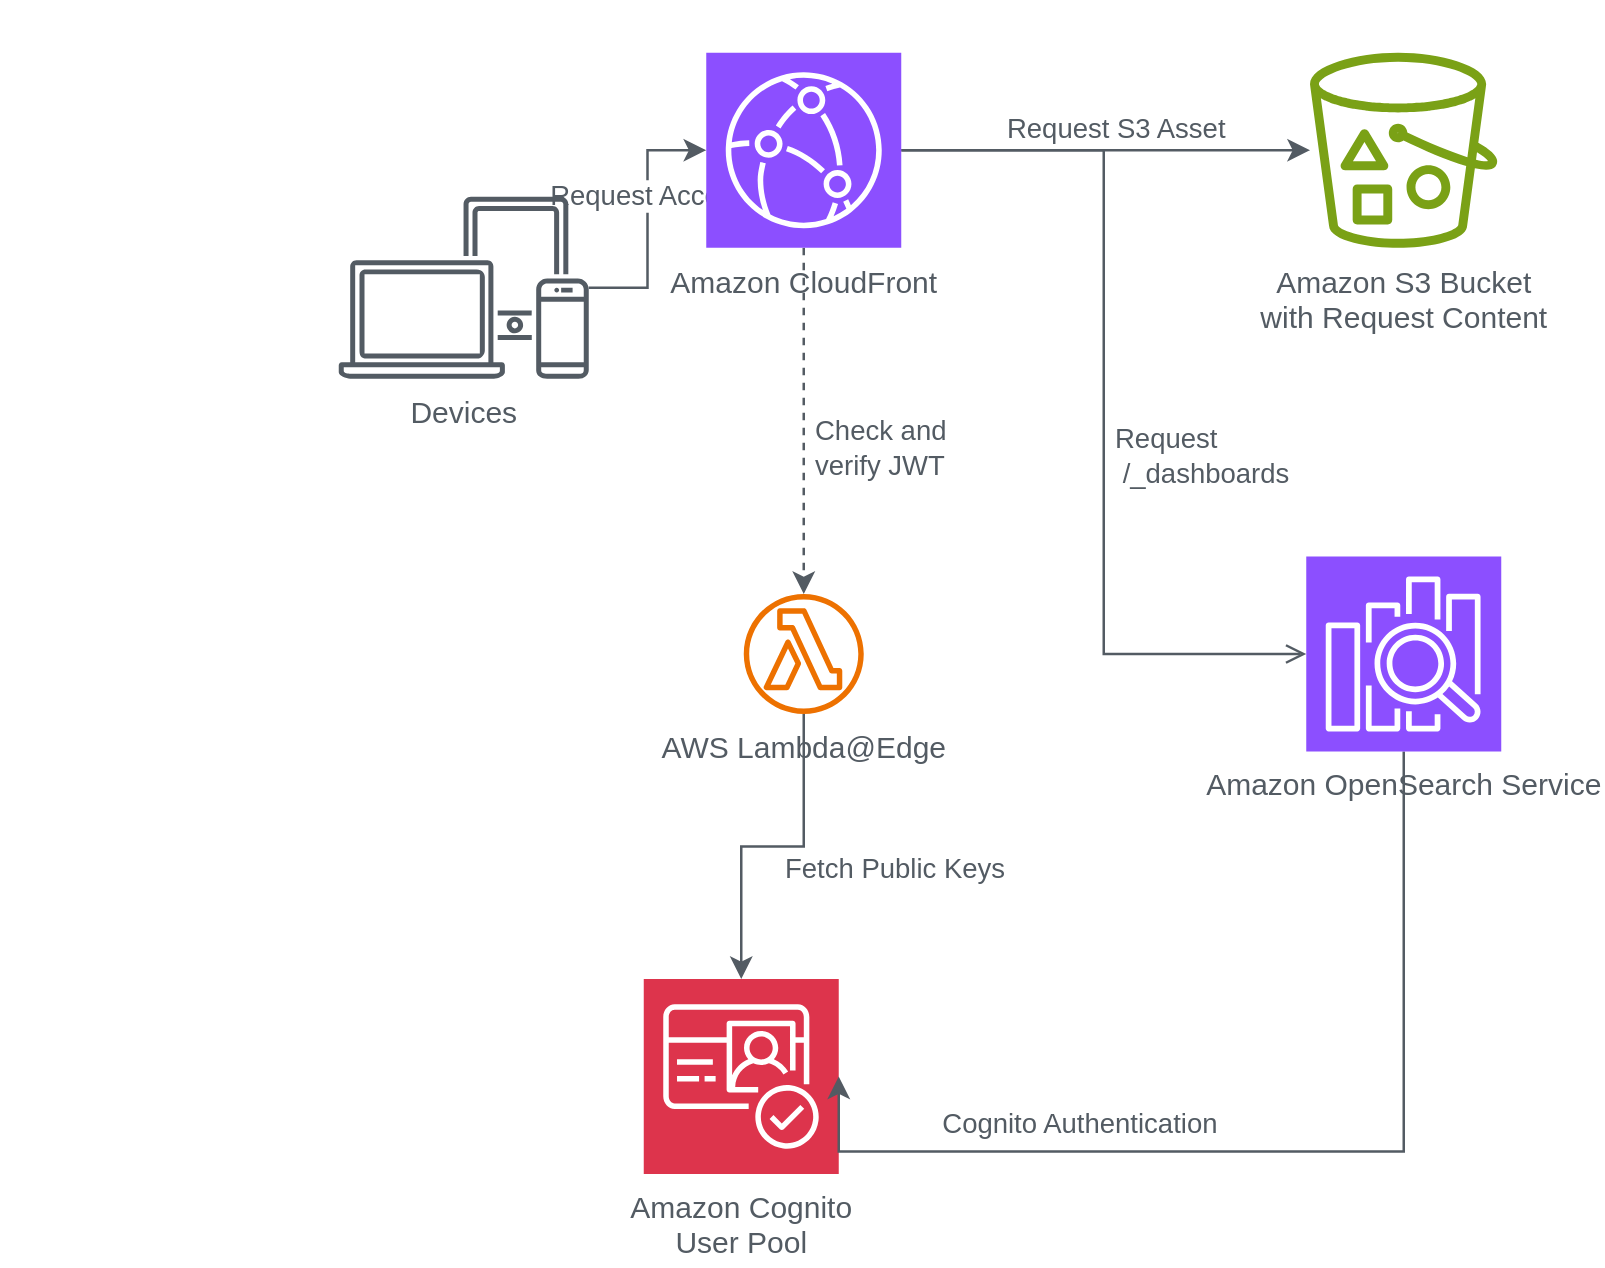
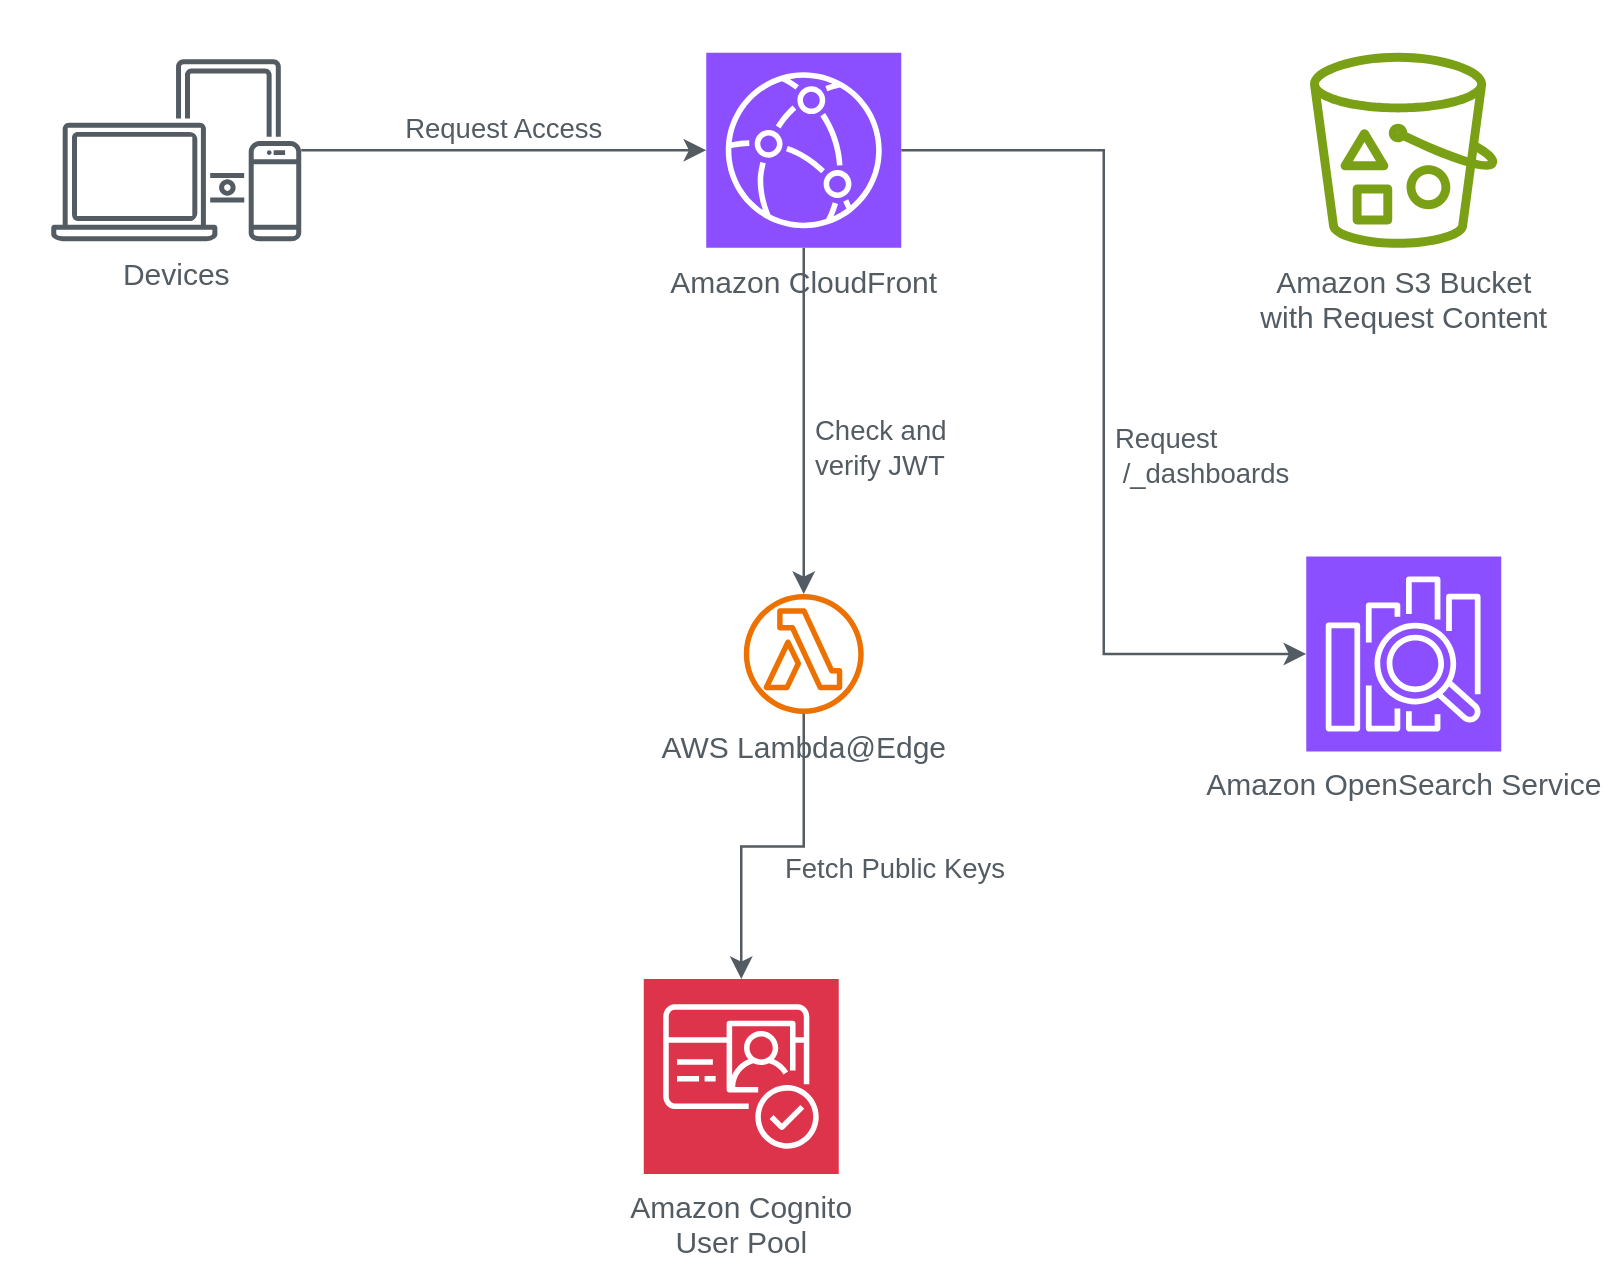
edge "Amazon CloudFront" -> "Amazon S3 Bucket with Request Content": removed, label "Request S3 Asset"
node "Devices": moved (464, 288) -> (176, 150)
edge "Amazon CloudFront" -> "AWS Lambda@Edge": style dashed -> solid
edge "Amazon CloudFront" -> "Amazon OpenSearch Service": arrowhead open -> classic
edge "Amazon OpenSearch Service" -> "Amazon Cognito User Pool": removed, label "Cognito Authentication"
